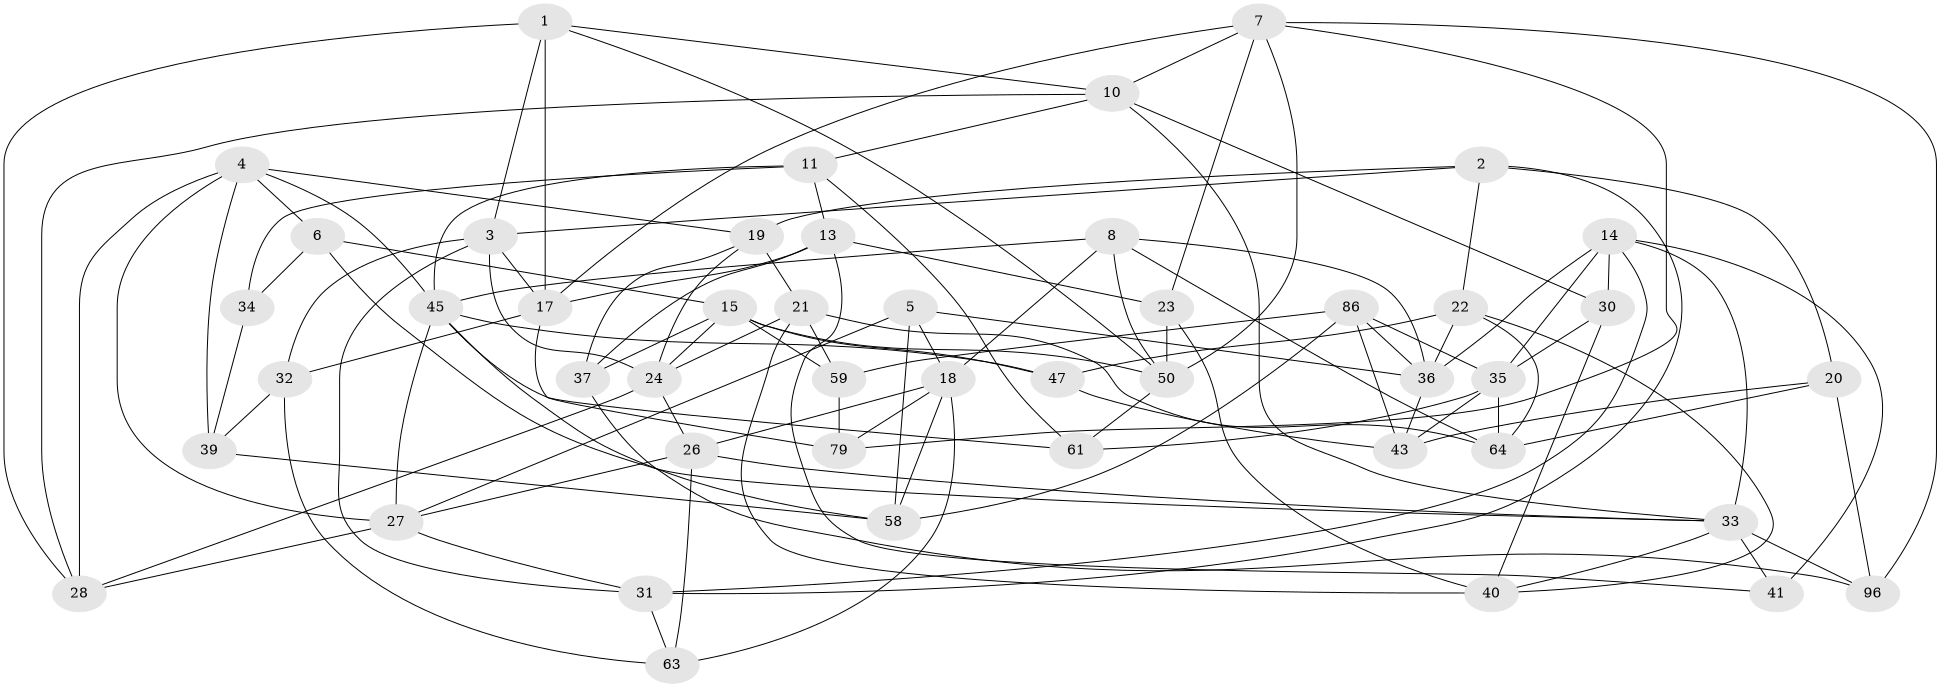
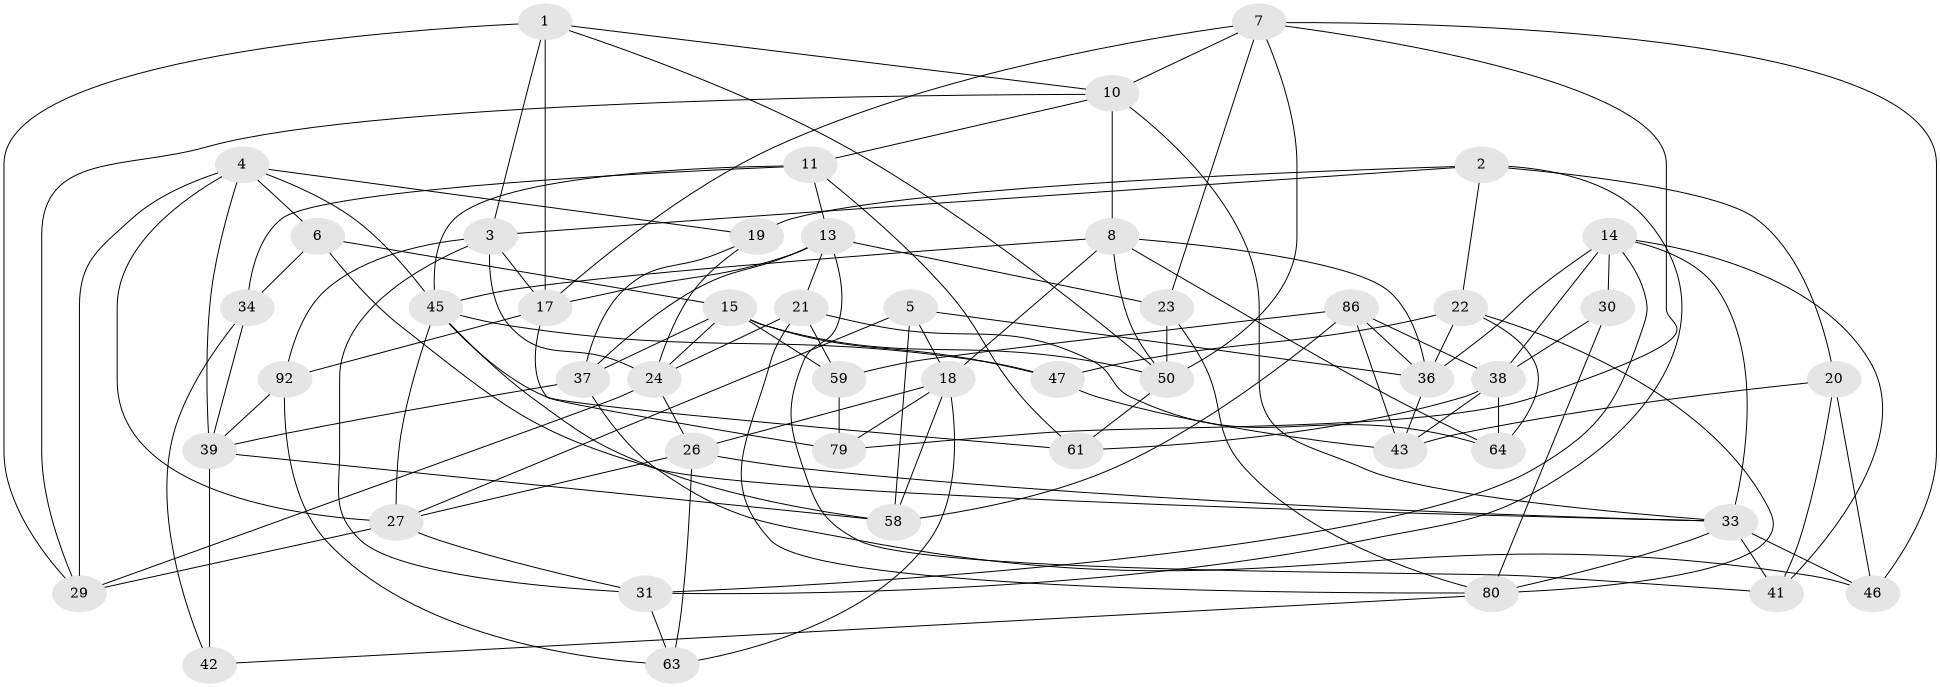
edge "10" -- "30": now "10" -- "8"
edge "19" -- "21": now "13" -- "21"
node "32": label "32" -> "92"
node "35": label "35" -> "38"
edge "37" -- "39": added
edge "20" -- "64": now "20" -- "41"
node "28": label "28" -> "29"
node "40": label "40" -> "80"
node "96": label "96" -> "46"
node "42": added
